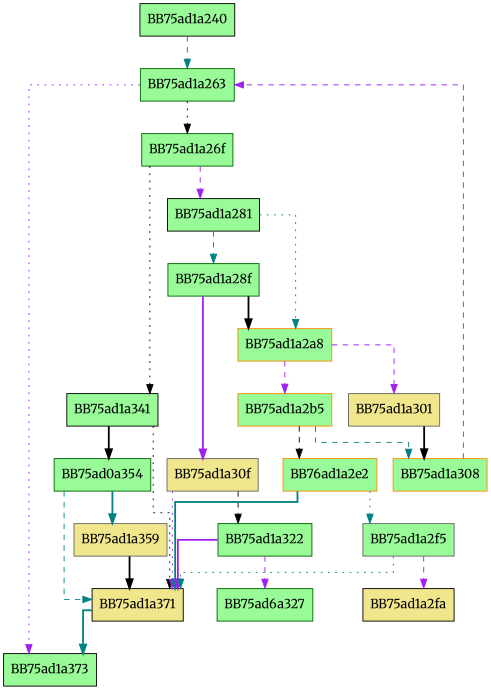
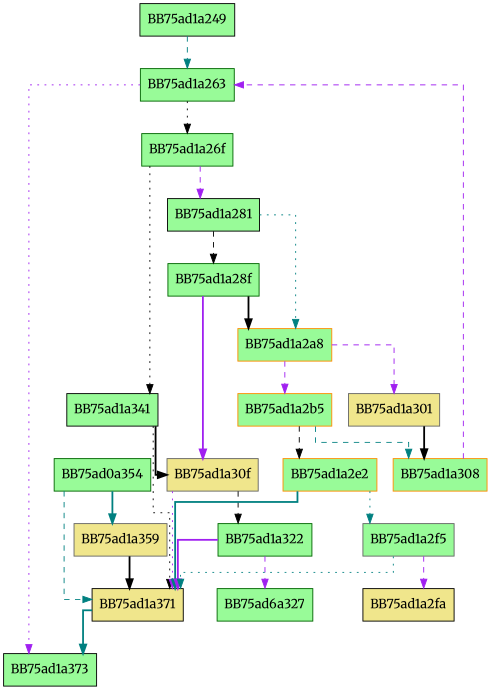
node "BB75ad1a240": label "BB75ad1a240" -> "BB75ad1a249"
edge "BB75ad1a281" -> "BB75ad1a28f": color teal -> black
edge "BB75ad1a341" -> "BB75ad0a354": now "BB75ad1a341" -> "BB75ad1a30f"
node "BB76ad1a2e2": label "BB76ad1a2e2" -> "BB75ad1a2e2"
